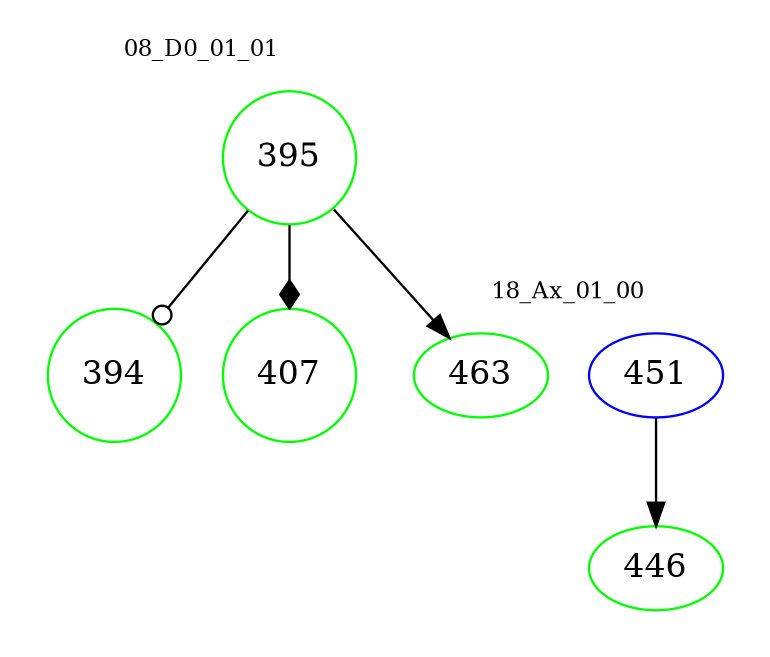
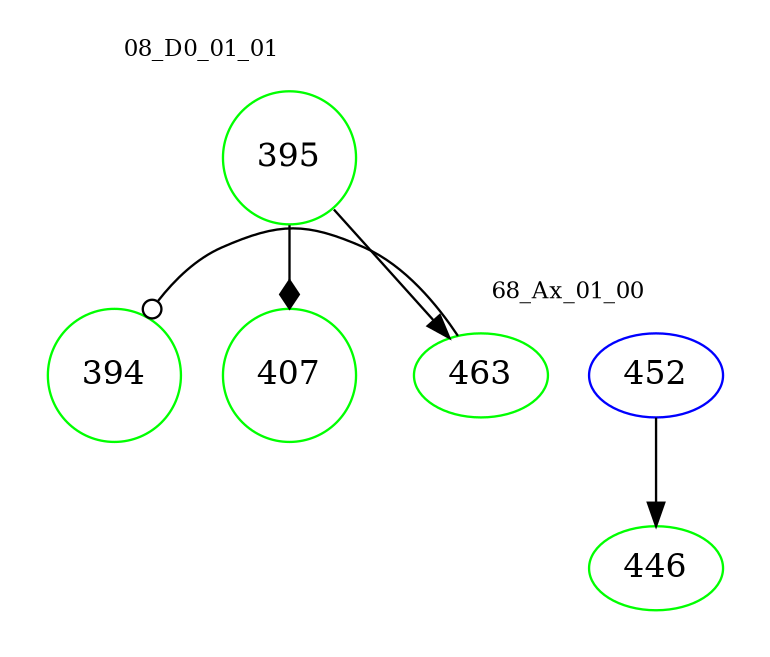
edge "395" -> "394": now "463" -> "394"
cluster "18_Ax_01_00": label "18_Ax_01_00" -> "68_Ax_01_00"
node "451": label "451" -> "452"
